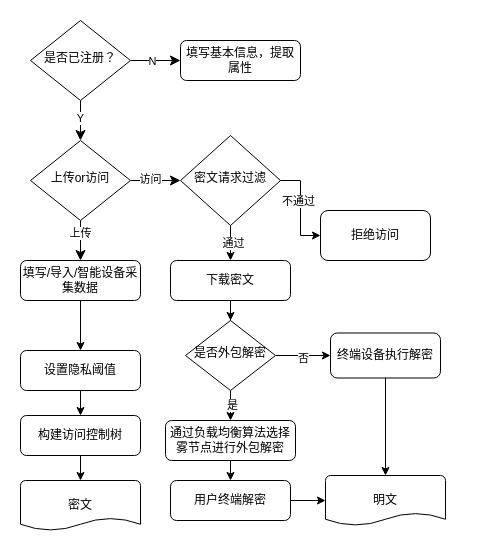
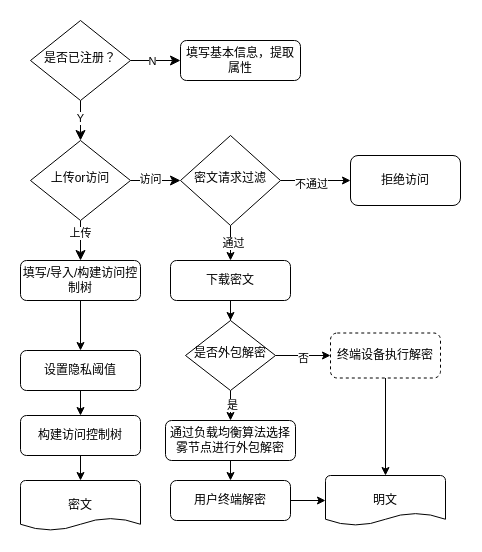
node "拒绝访问": moved (376, 236) -> (406, 181)
node "填写/导入/智能设备采集数据": label "填写/导入/智能设备采集数据" -> "填写/导入/构建访问控制树"
node "终端设备执行解密": style solid -> dashed
